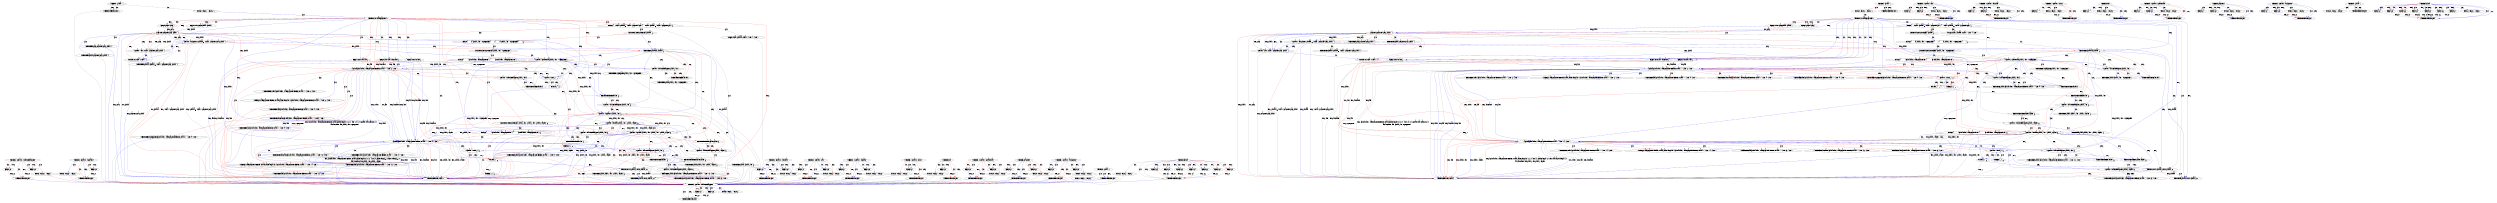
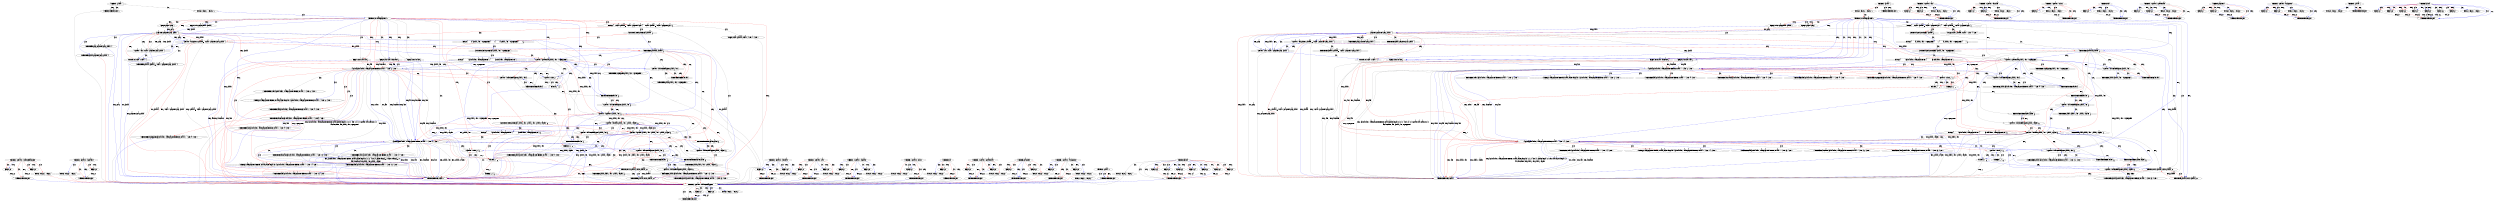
node "(IDENTIFIER,pkthdr,!pkthdr->len)": removed
